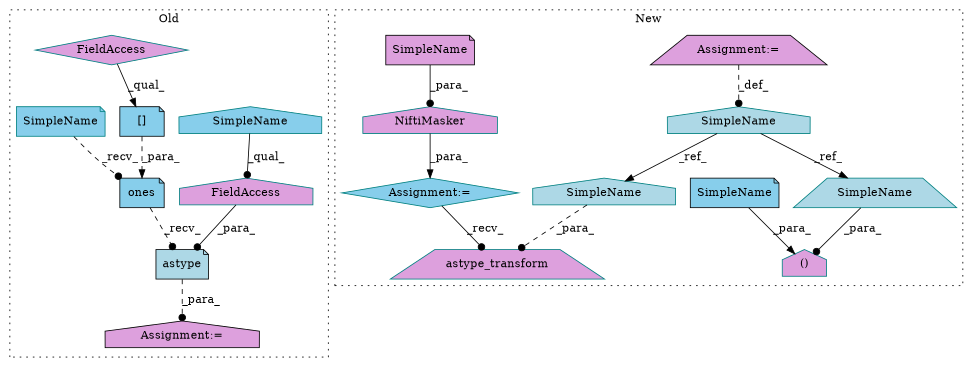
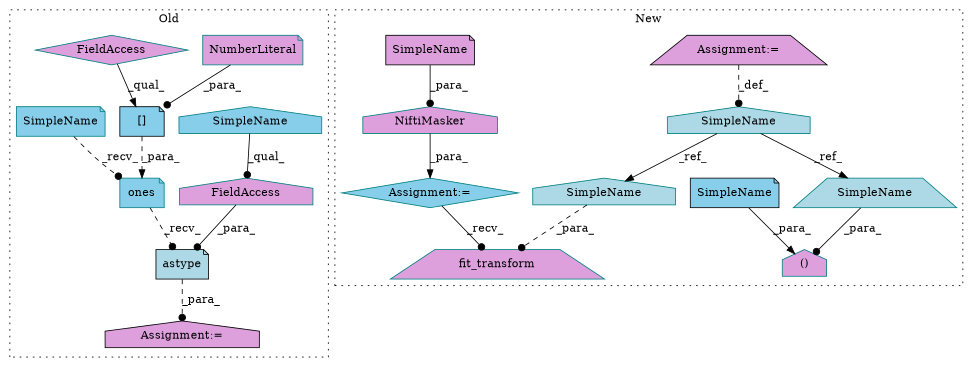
node "NumberLiteral": added
node "ones": color black -> teal
node "astype_transform": label "astype_transform" -> "fit_transform"
